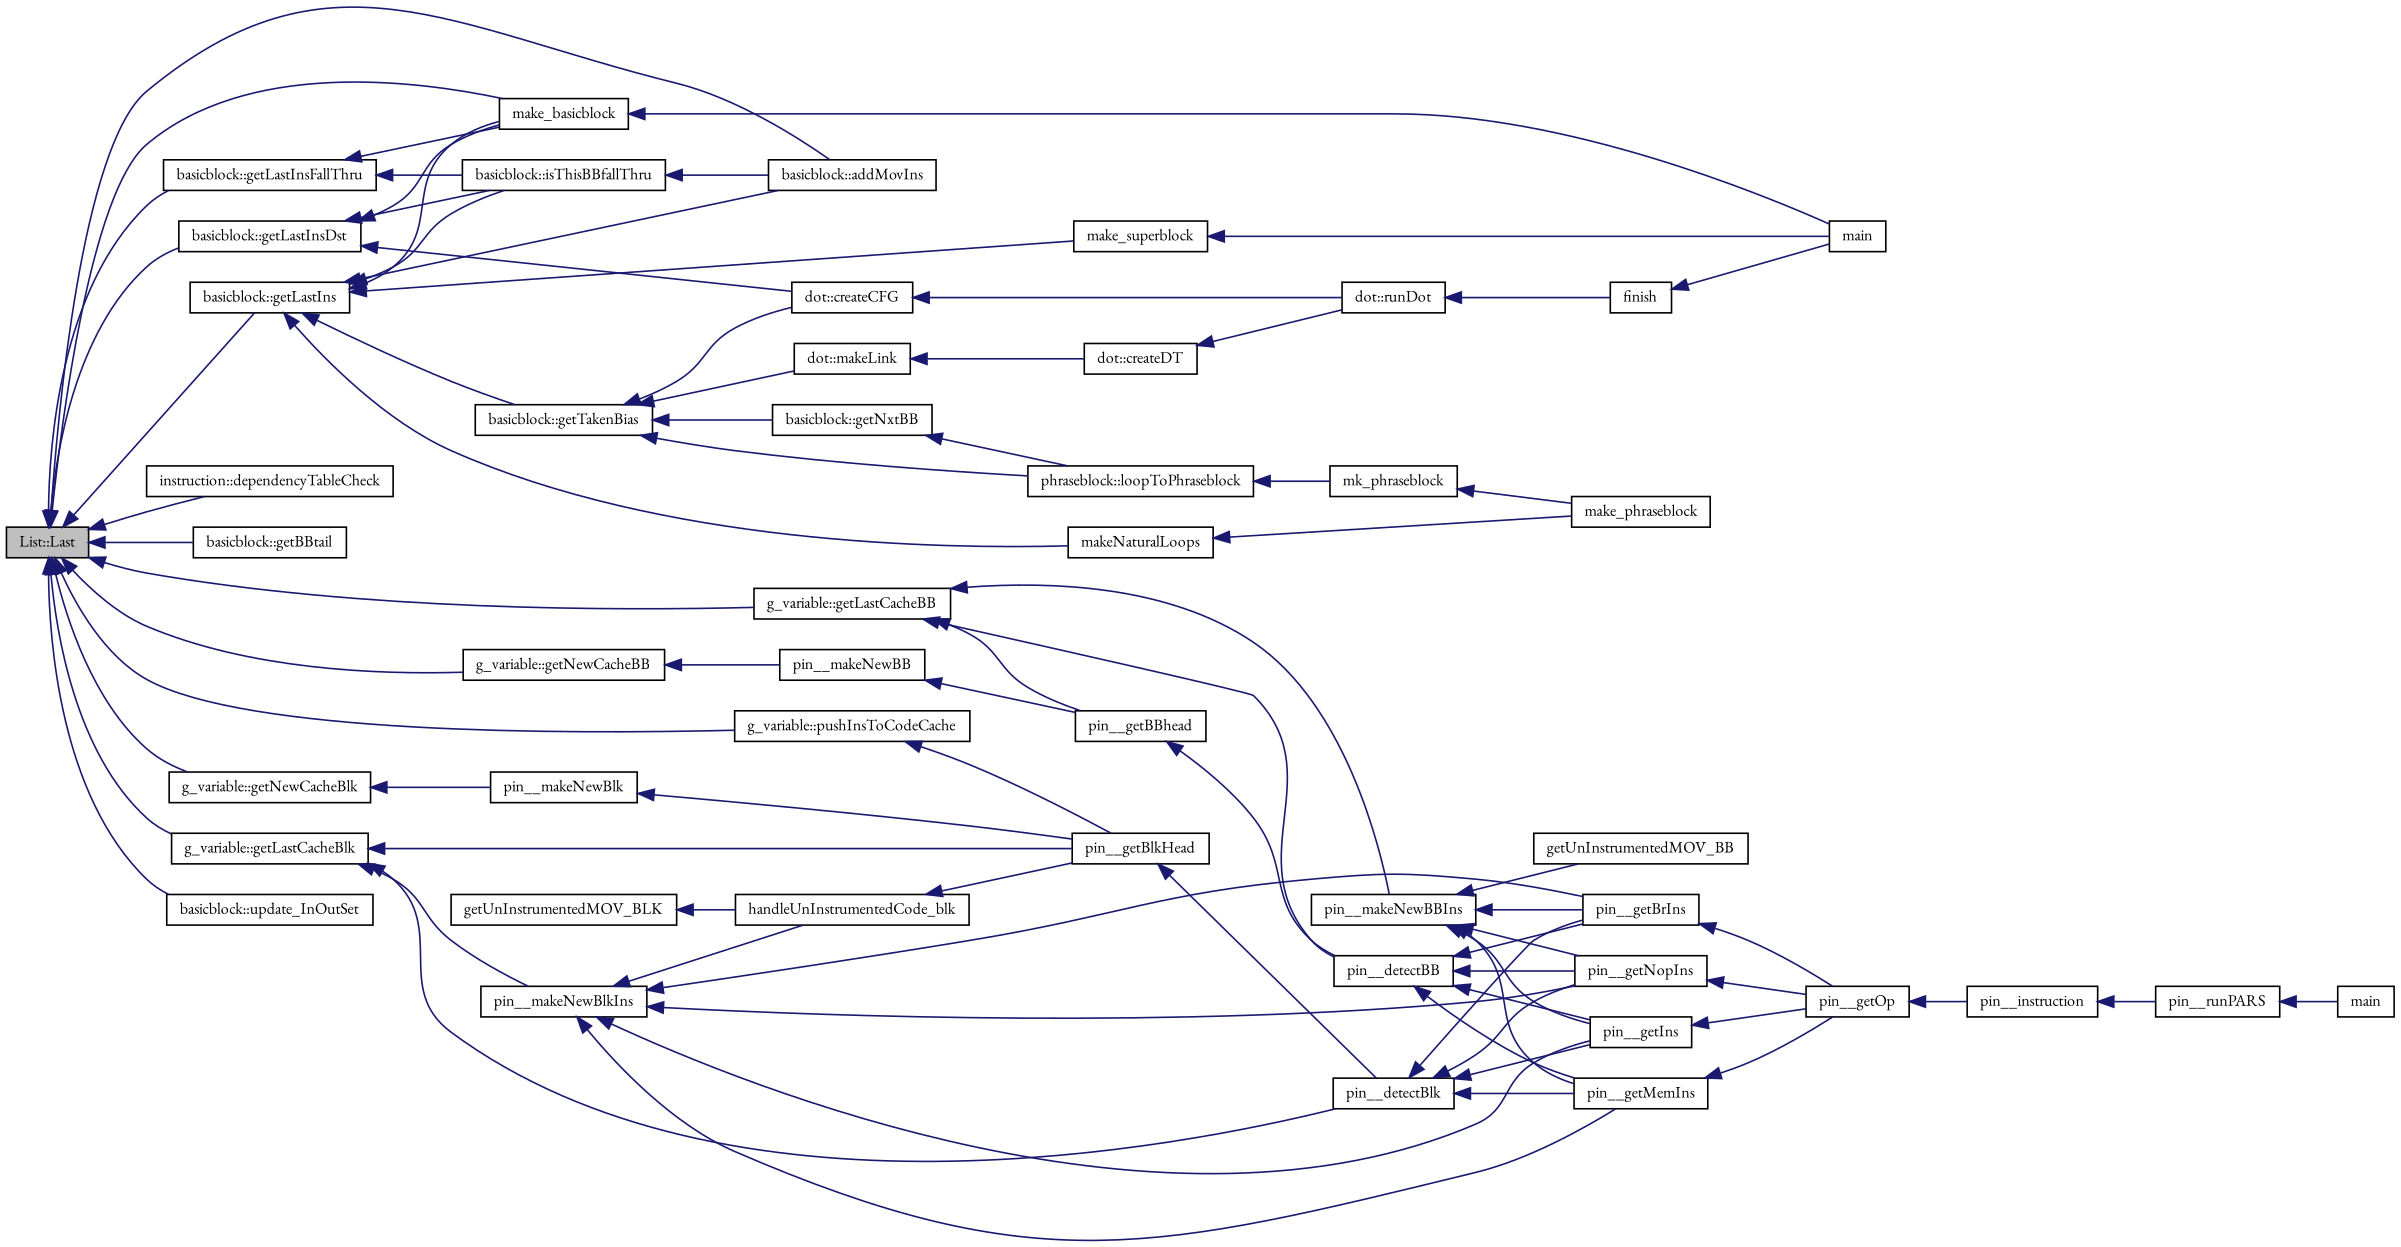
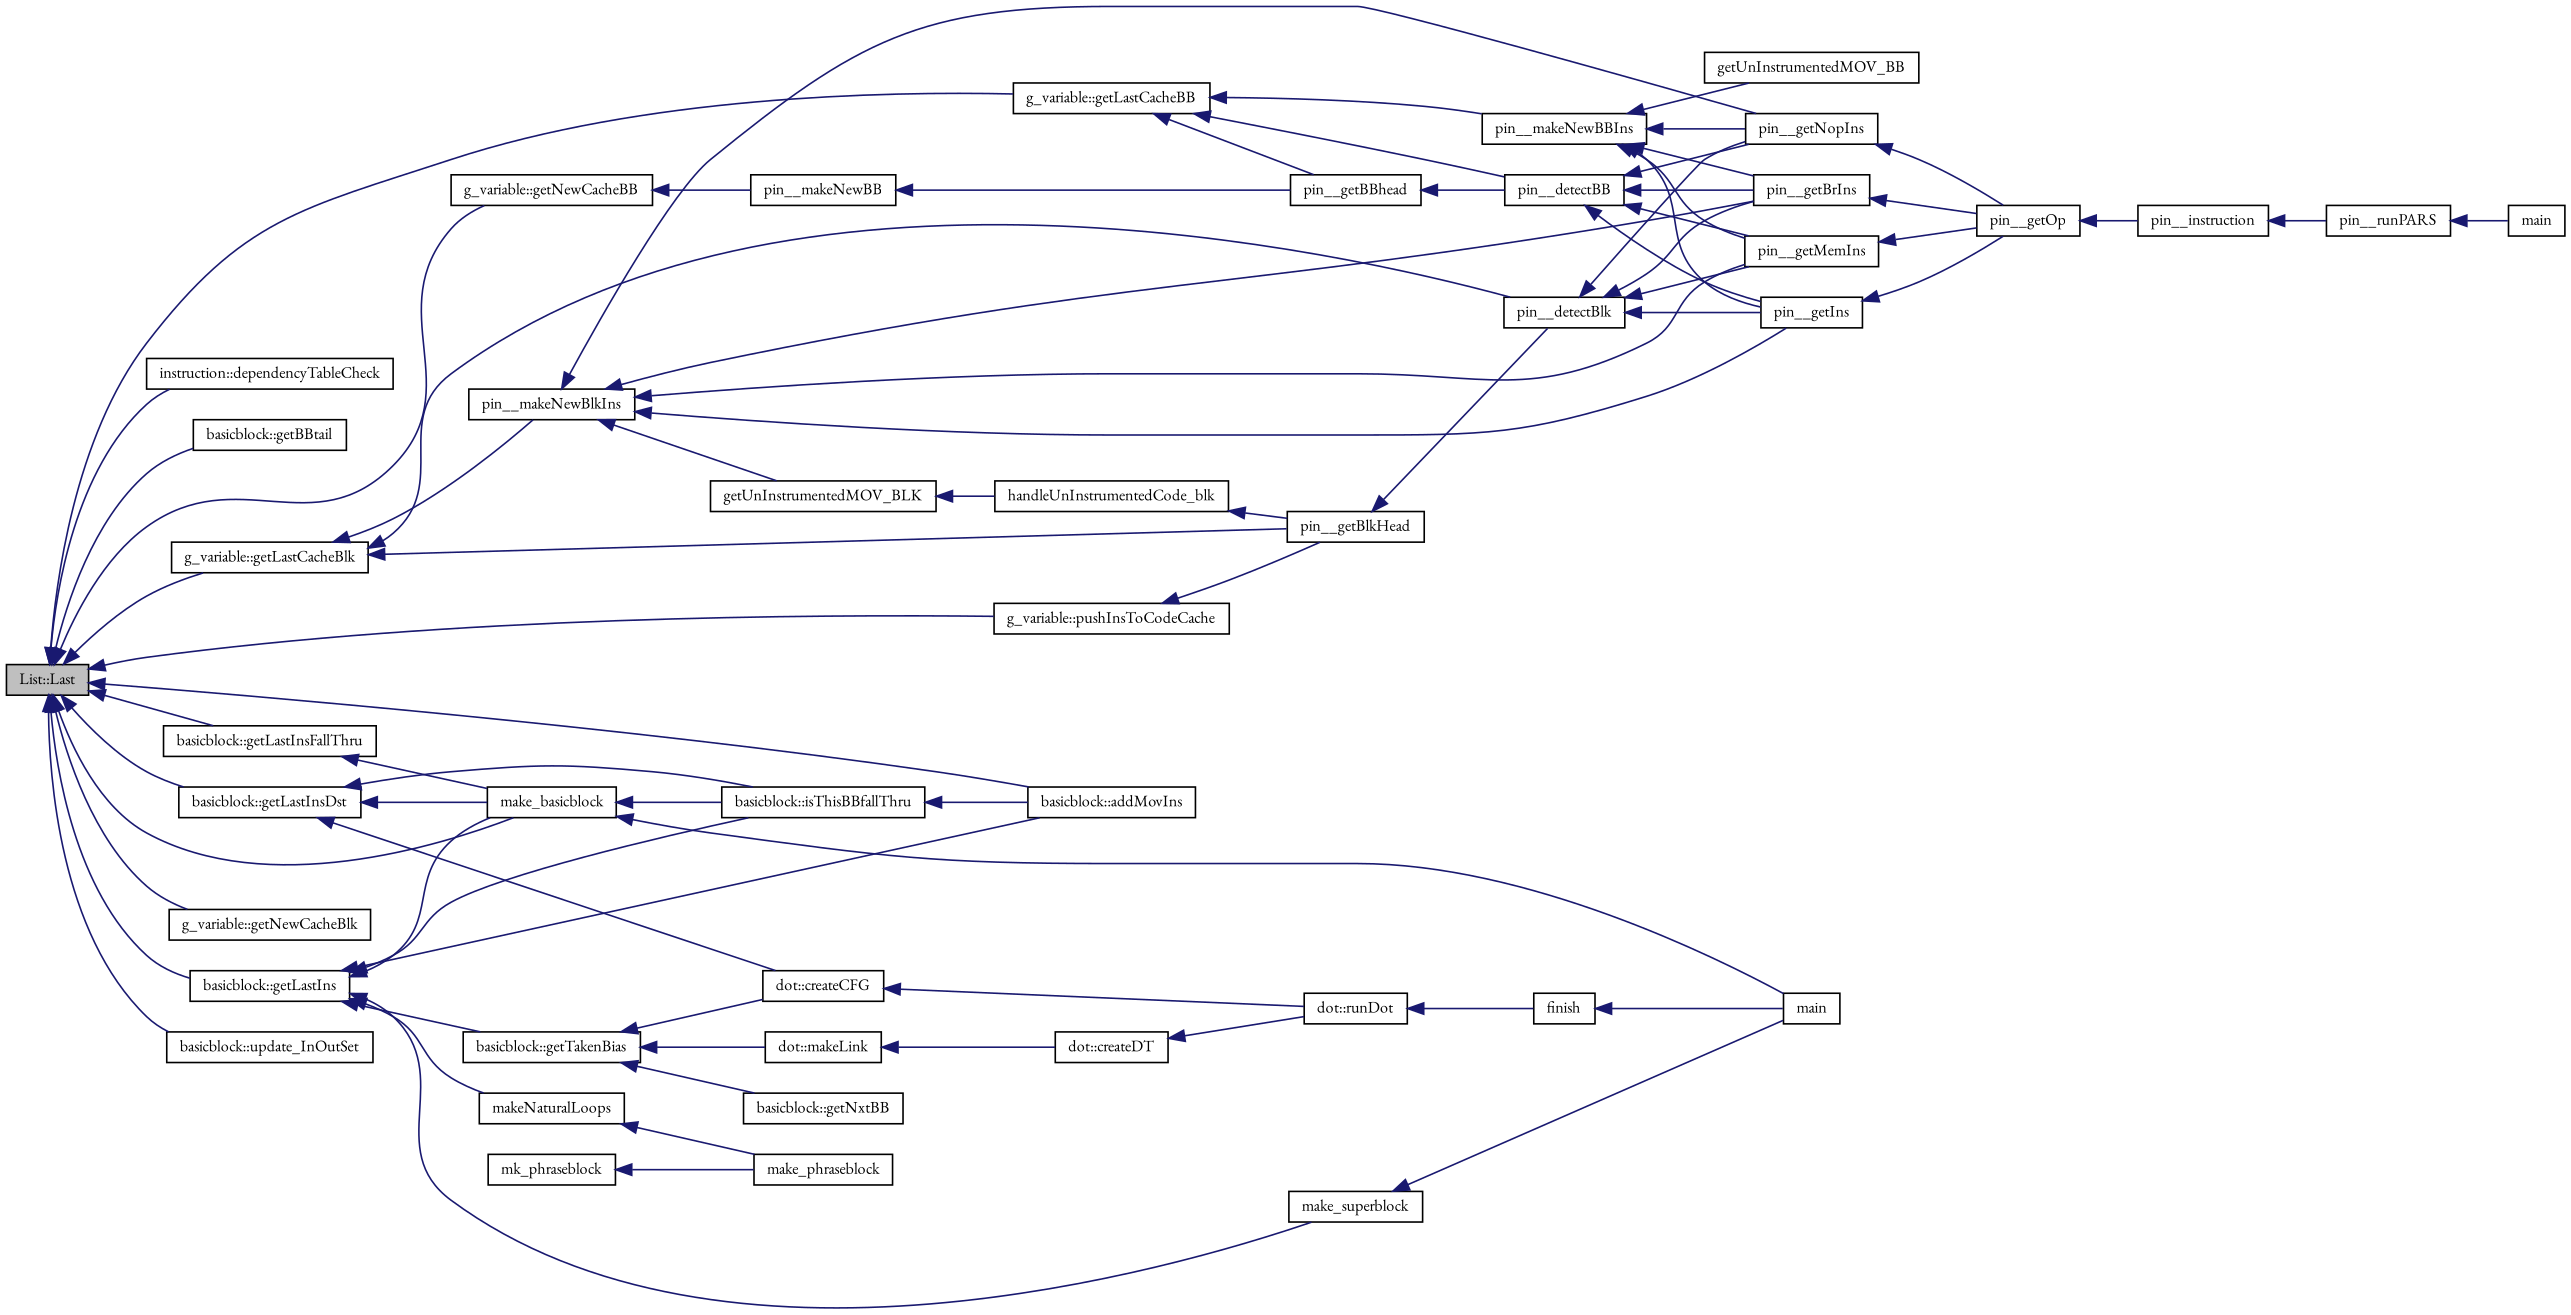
edge "basicblock::isThisBBfallThru" -> "basicblock::getLastInsFallThru": now "basicblock::isThisBBfallThru" -> "make_basicblock"
node "phraseblock::loopToPhraseblock": removed
node "pin__makeNewBlk": removed
edge "handleUnInstrumentedCode_blk" -> "pin__makeNewBlkIns": now "getUnInstrumentedMOV_BLK" -> "pin__makeNewBlkIns"
